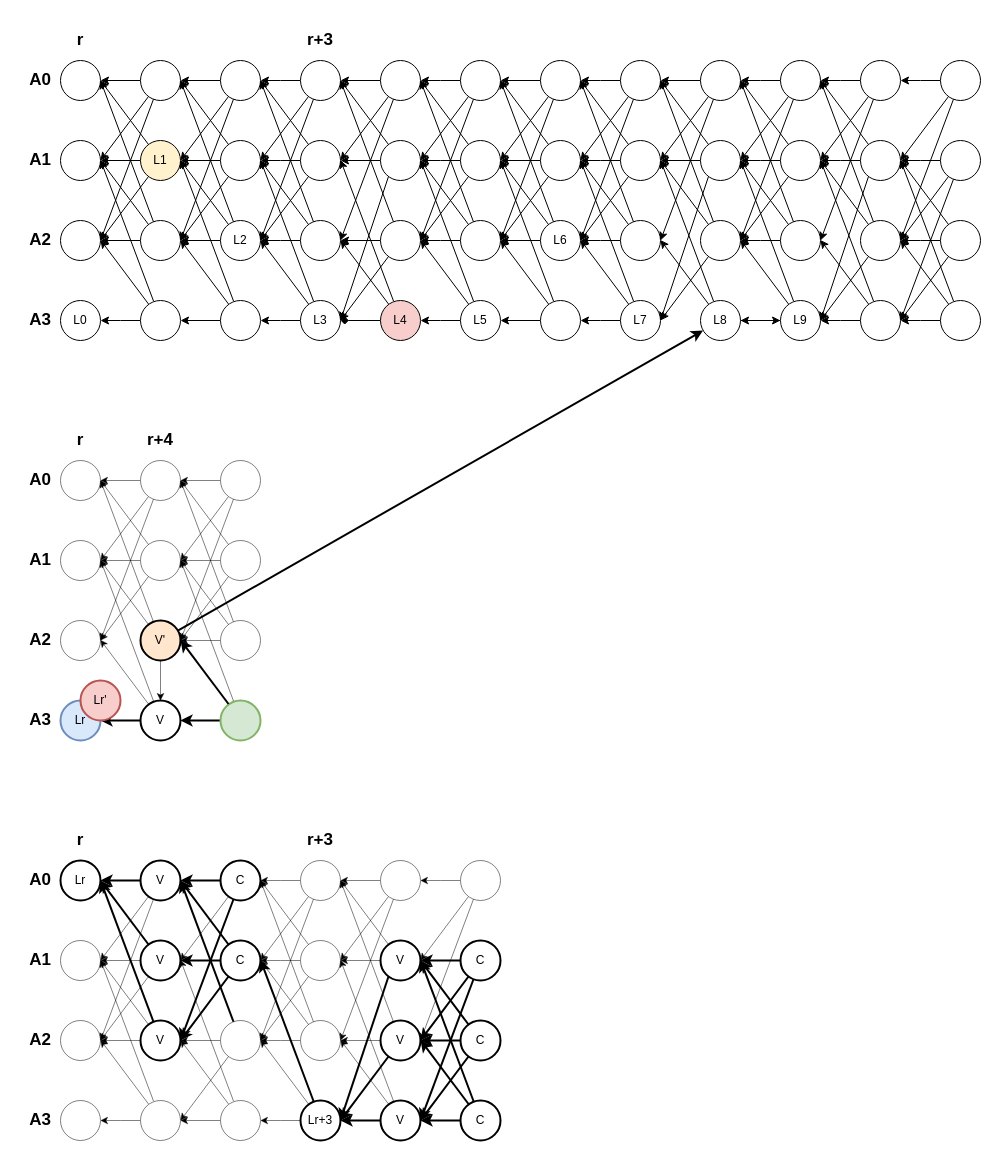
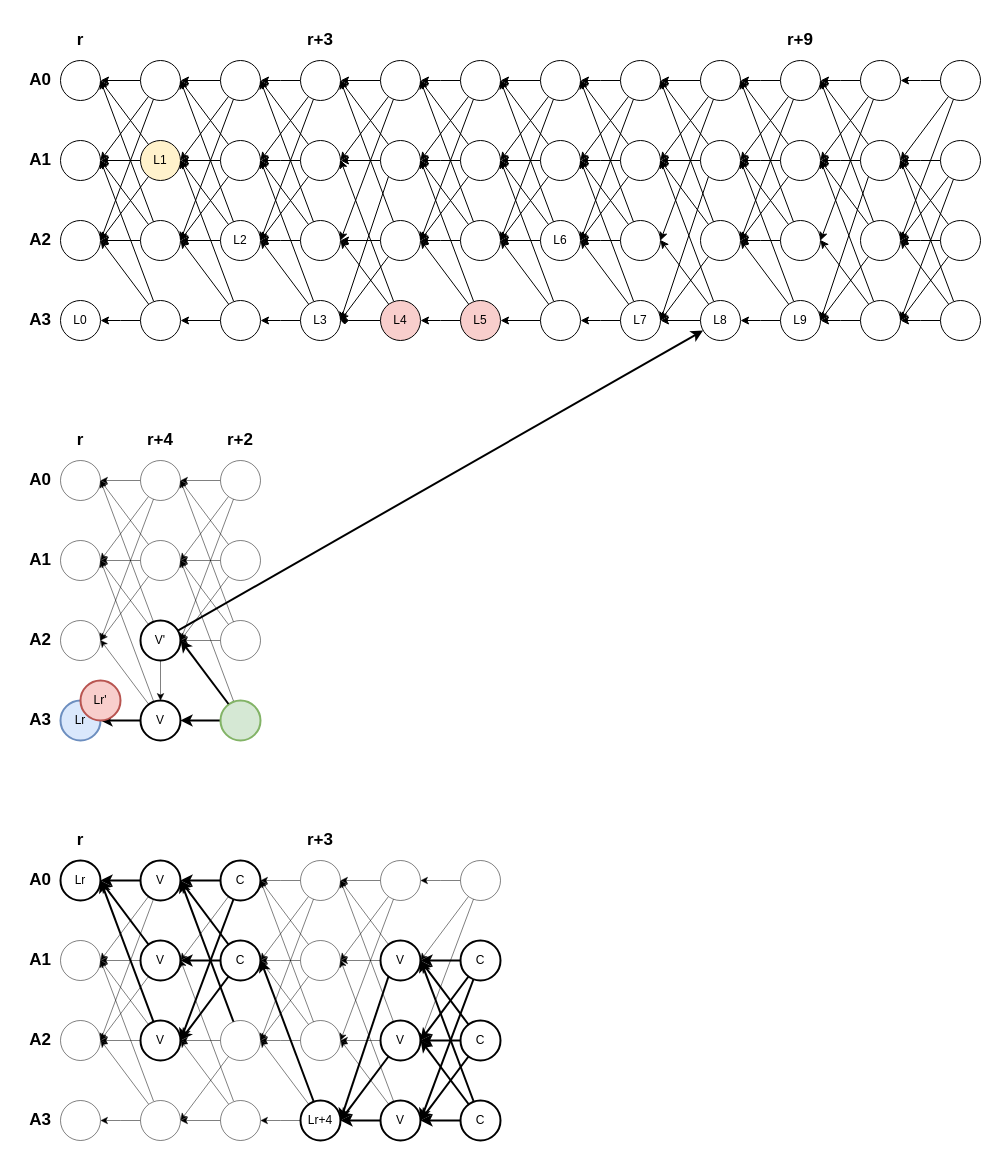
node "r+9": added
node "L5": fillcolor #ffffff -> #f8cecc
edge "L8" -> "L9": now "L8" -> "L7"
node "r+2": added
node "V'": fillcolor #ffe6cc -> #ffffff
node "Lr+3": label "Lr+3" -> "Lr+4"
